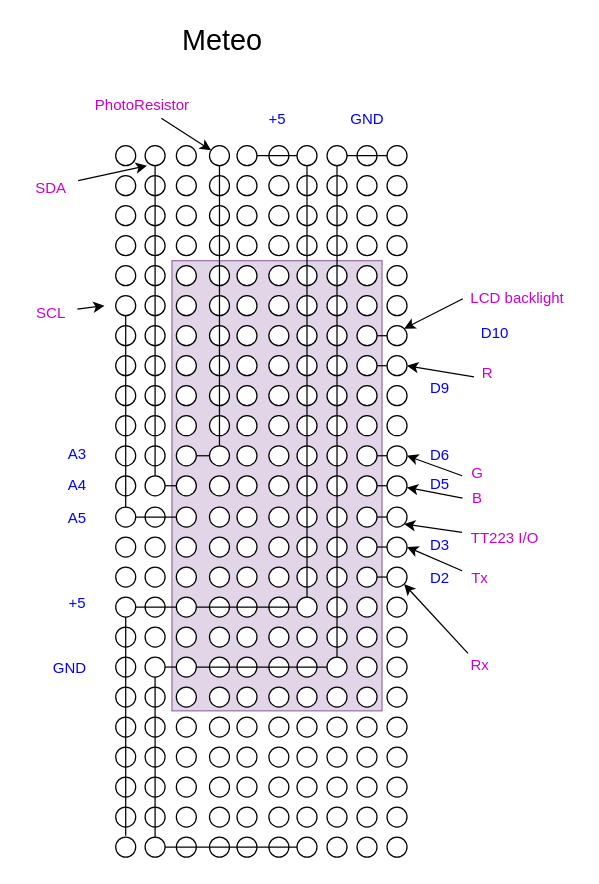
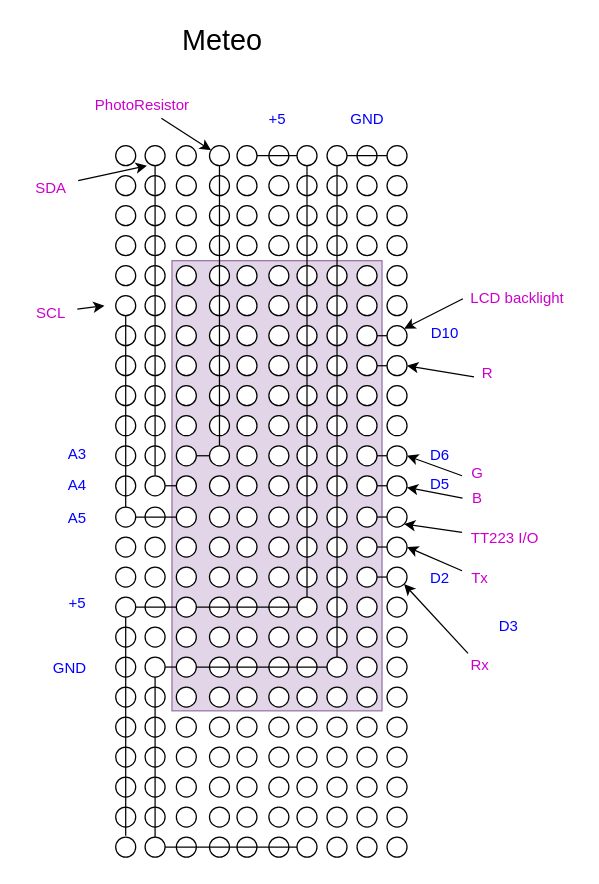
node "D10": moved (494, 333) -> (444, 333)
node "D9": removed
node "D3": moved (439, 546) -> (508, 627)
